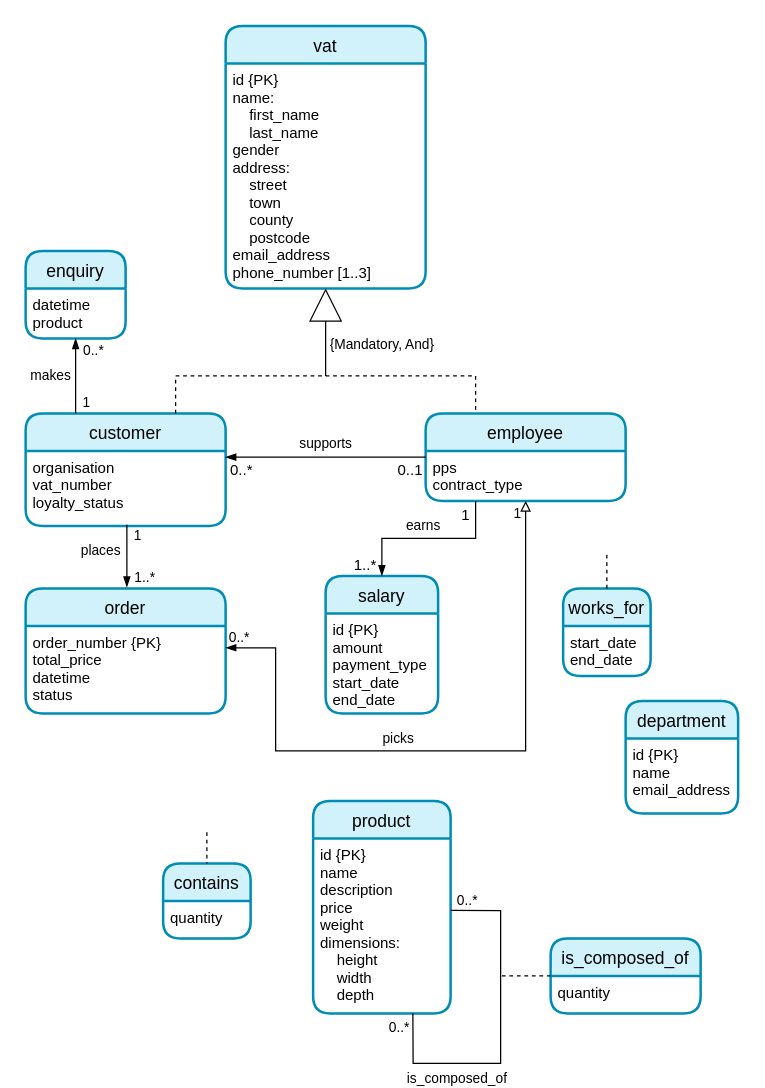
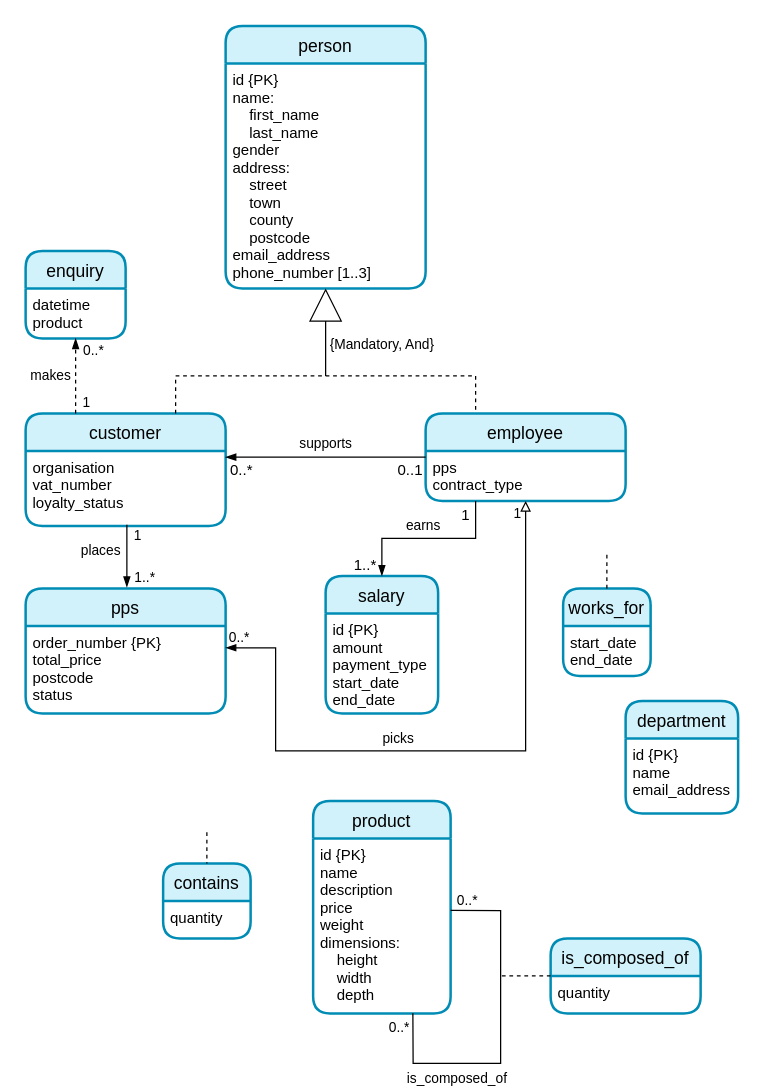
node "vat": label "vat" -> "person"
edge "customer" -> "datetime product": style solid -> dashed
node "order": label "order" -> "pps"
node "order_number {PK} total_price datetime status": label "order_number {PK} total_price datetime status" -> "order_number {PK} total_price postcode status"
